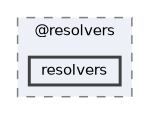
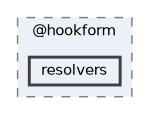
cluster "@resolvers": label "@resolvers" -> "@hookform"
